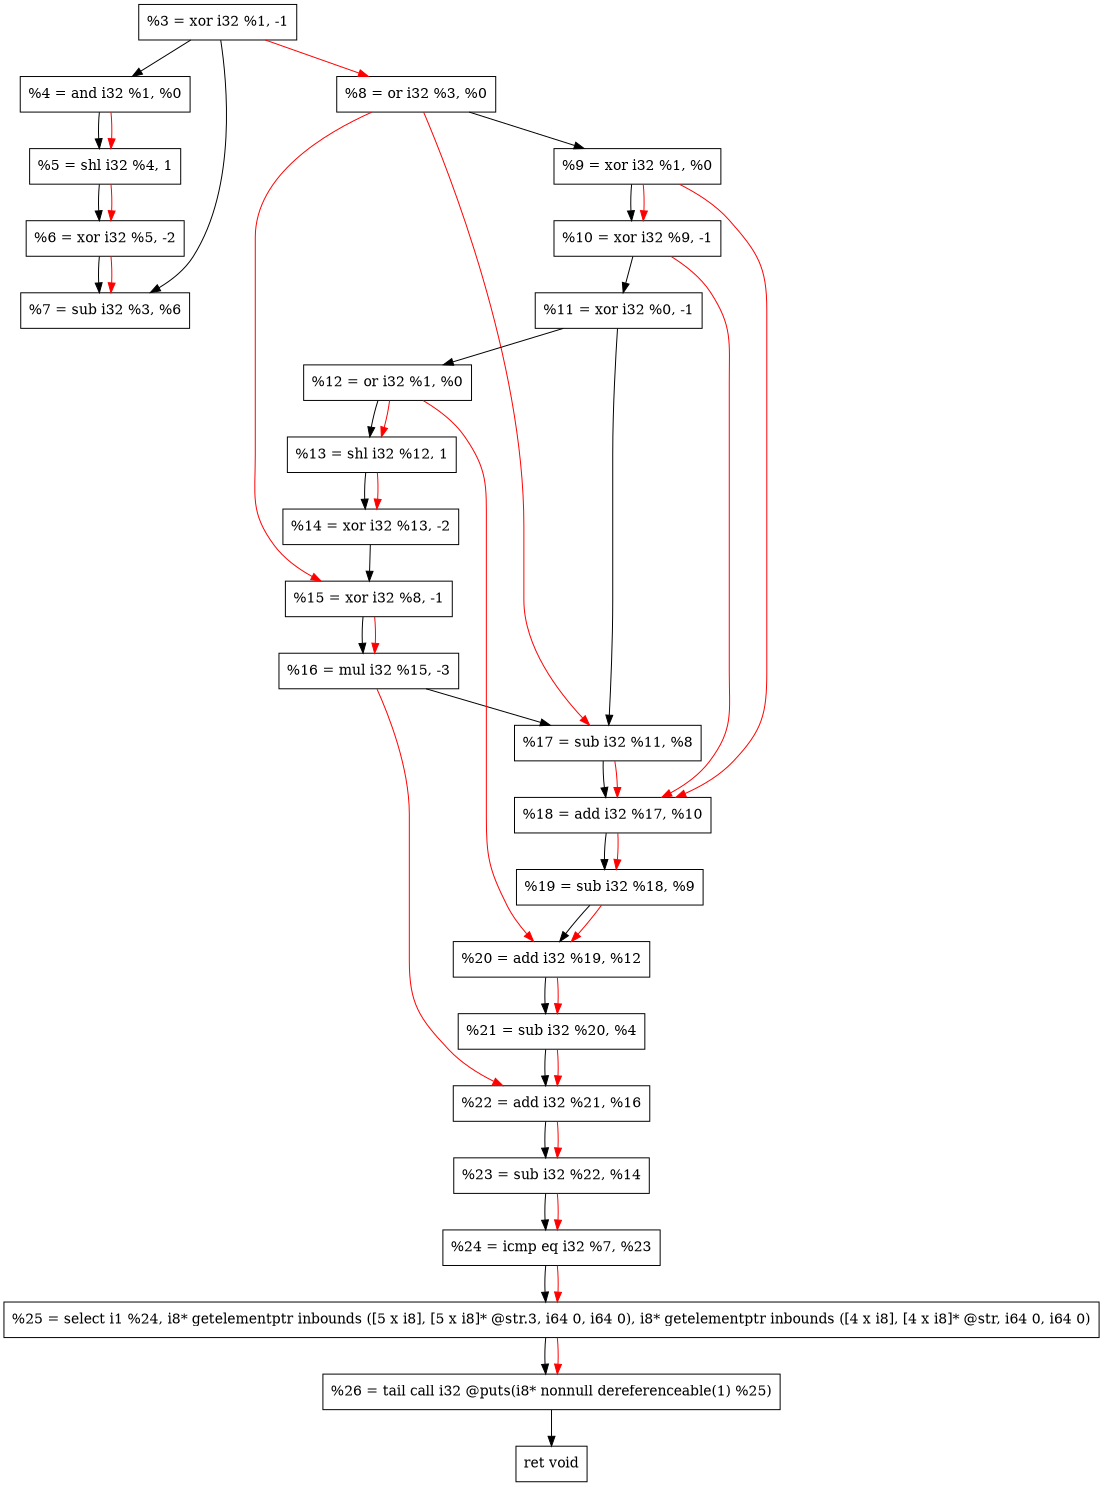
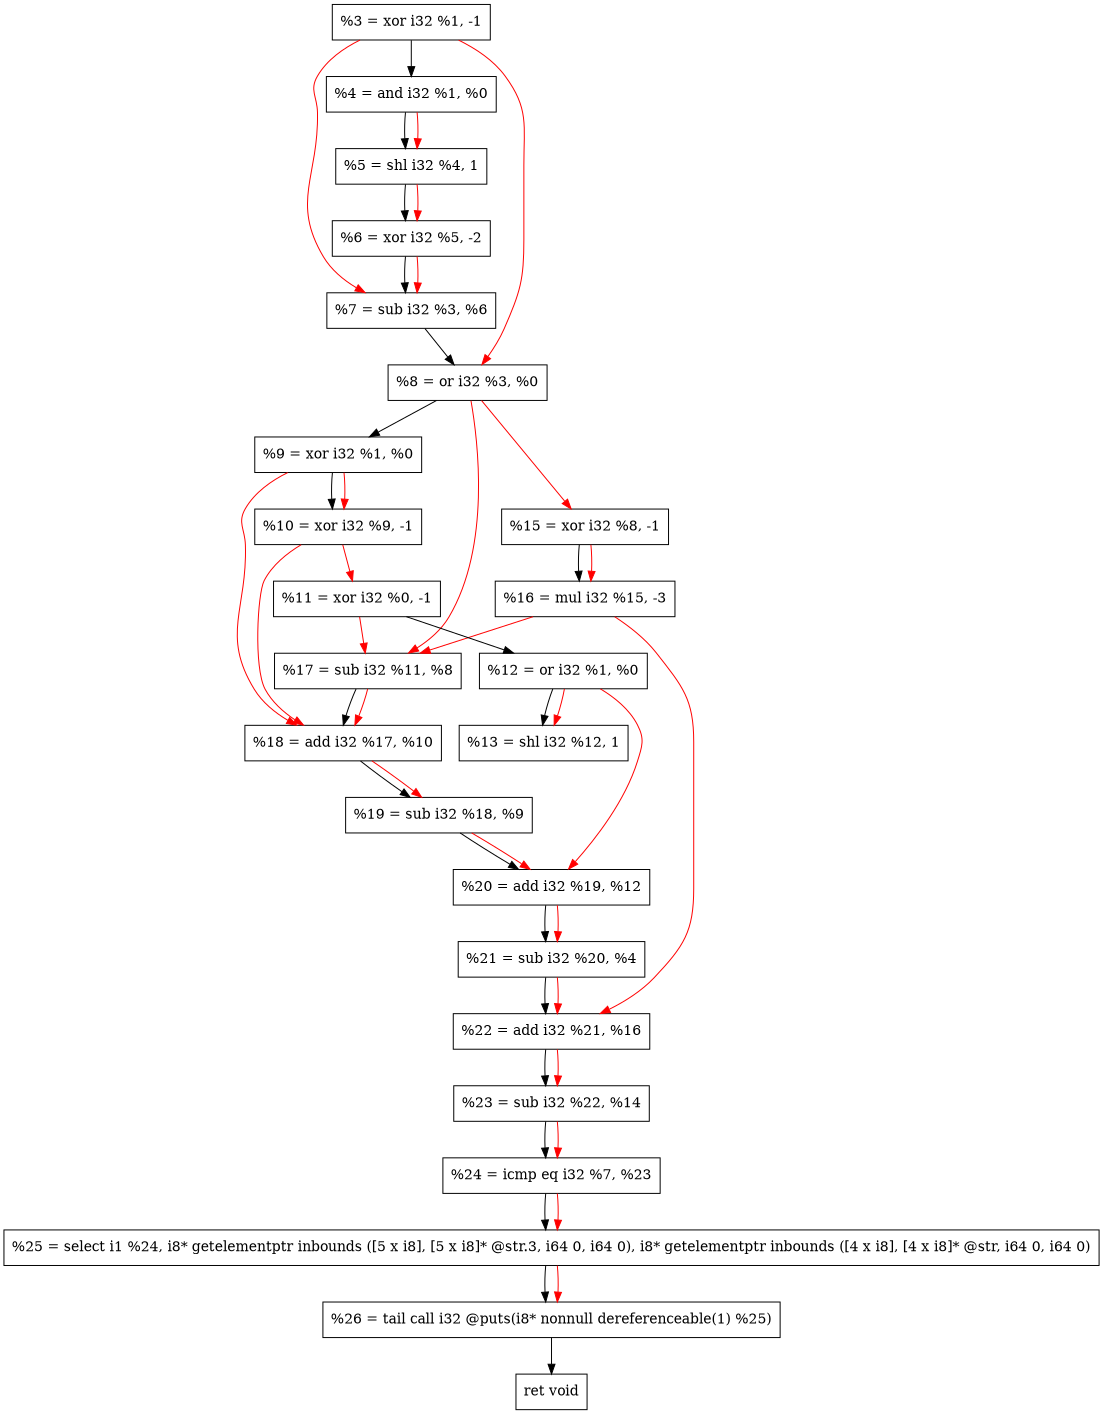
edge "%3 = xor i32 %1, -1" -> "%7 = sub i32 %3, %6": color black -> red
edge "%10 = xor i32 %9, -1" -> "%11 = xor i32 %0, -1": color black -> red
edge "%7 = sub i32 %3, %6" -> "%8 = or i32 %3, %0": added
edge "%11 = xor i32 %0, -1" -> "%17 = sub i32 %11, %8": color black -> red
node "%14 = xor i32 %13, -2": removed
edge "%16 = mul i32 %15, -3" -> "%17 = sub i32 %11, %8": color black -> red
